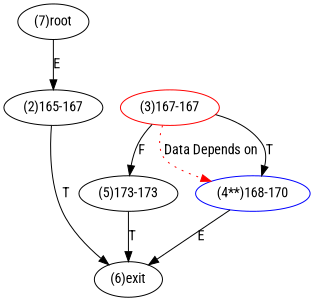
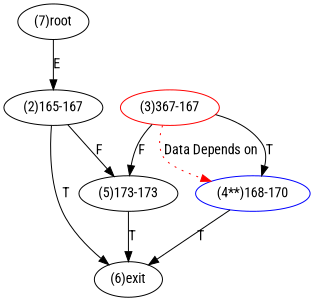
node "(3)167-167": label "(3)167-167" -> "(3)367-167"
edge "(2)165-167" -> "(5)173-173": added, label "F"
edge "(4**)168-170" -> "(6)exit": label "E" -> "T"
